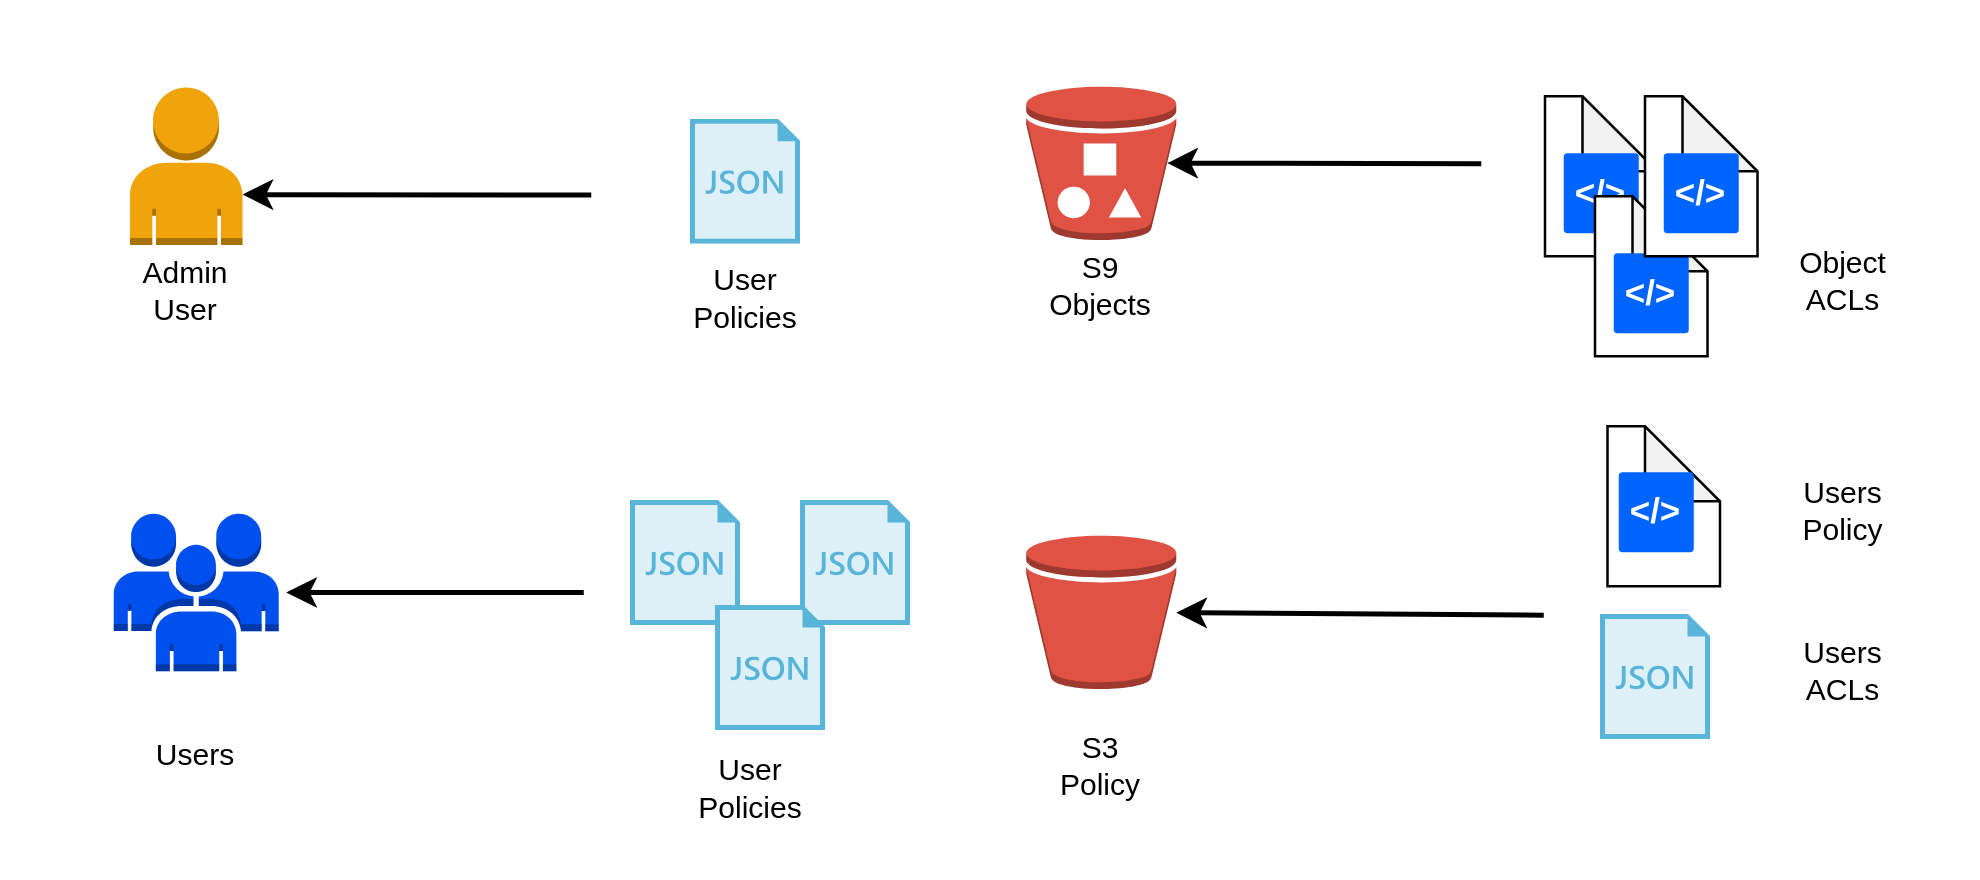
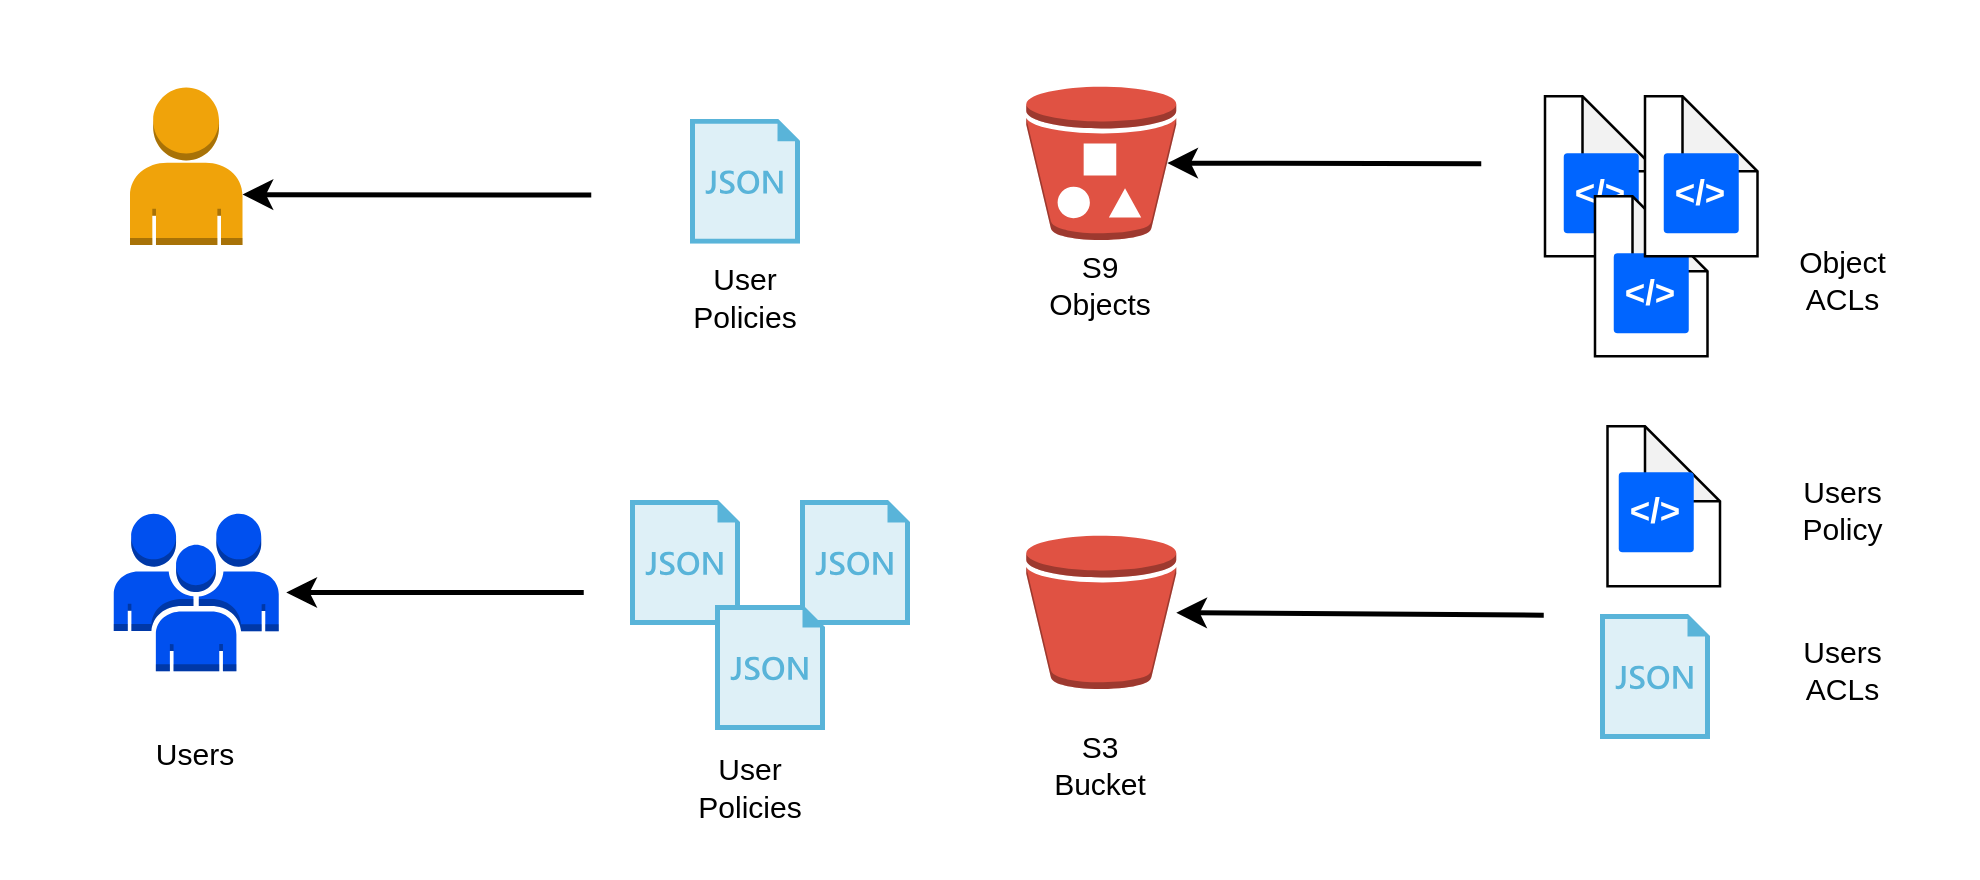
node "Admin User": removed
node "S3 Policy": label "S3 Policy" -> "S3 Bucket"
